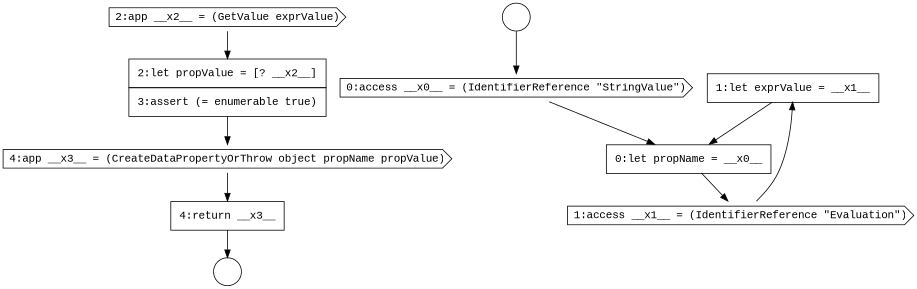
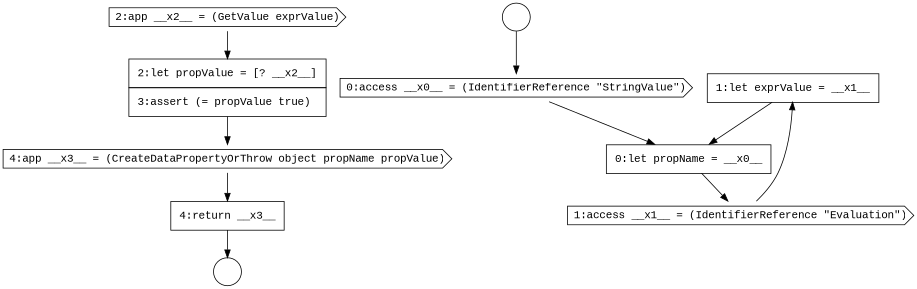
node "2:let propValue = [? __x2__]": text "3:assert (= enumerable true)" -> "3:assert (= propValue true)"
